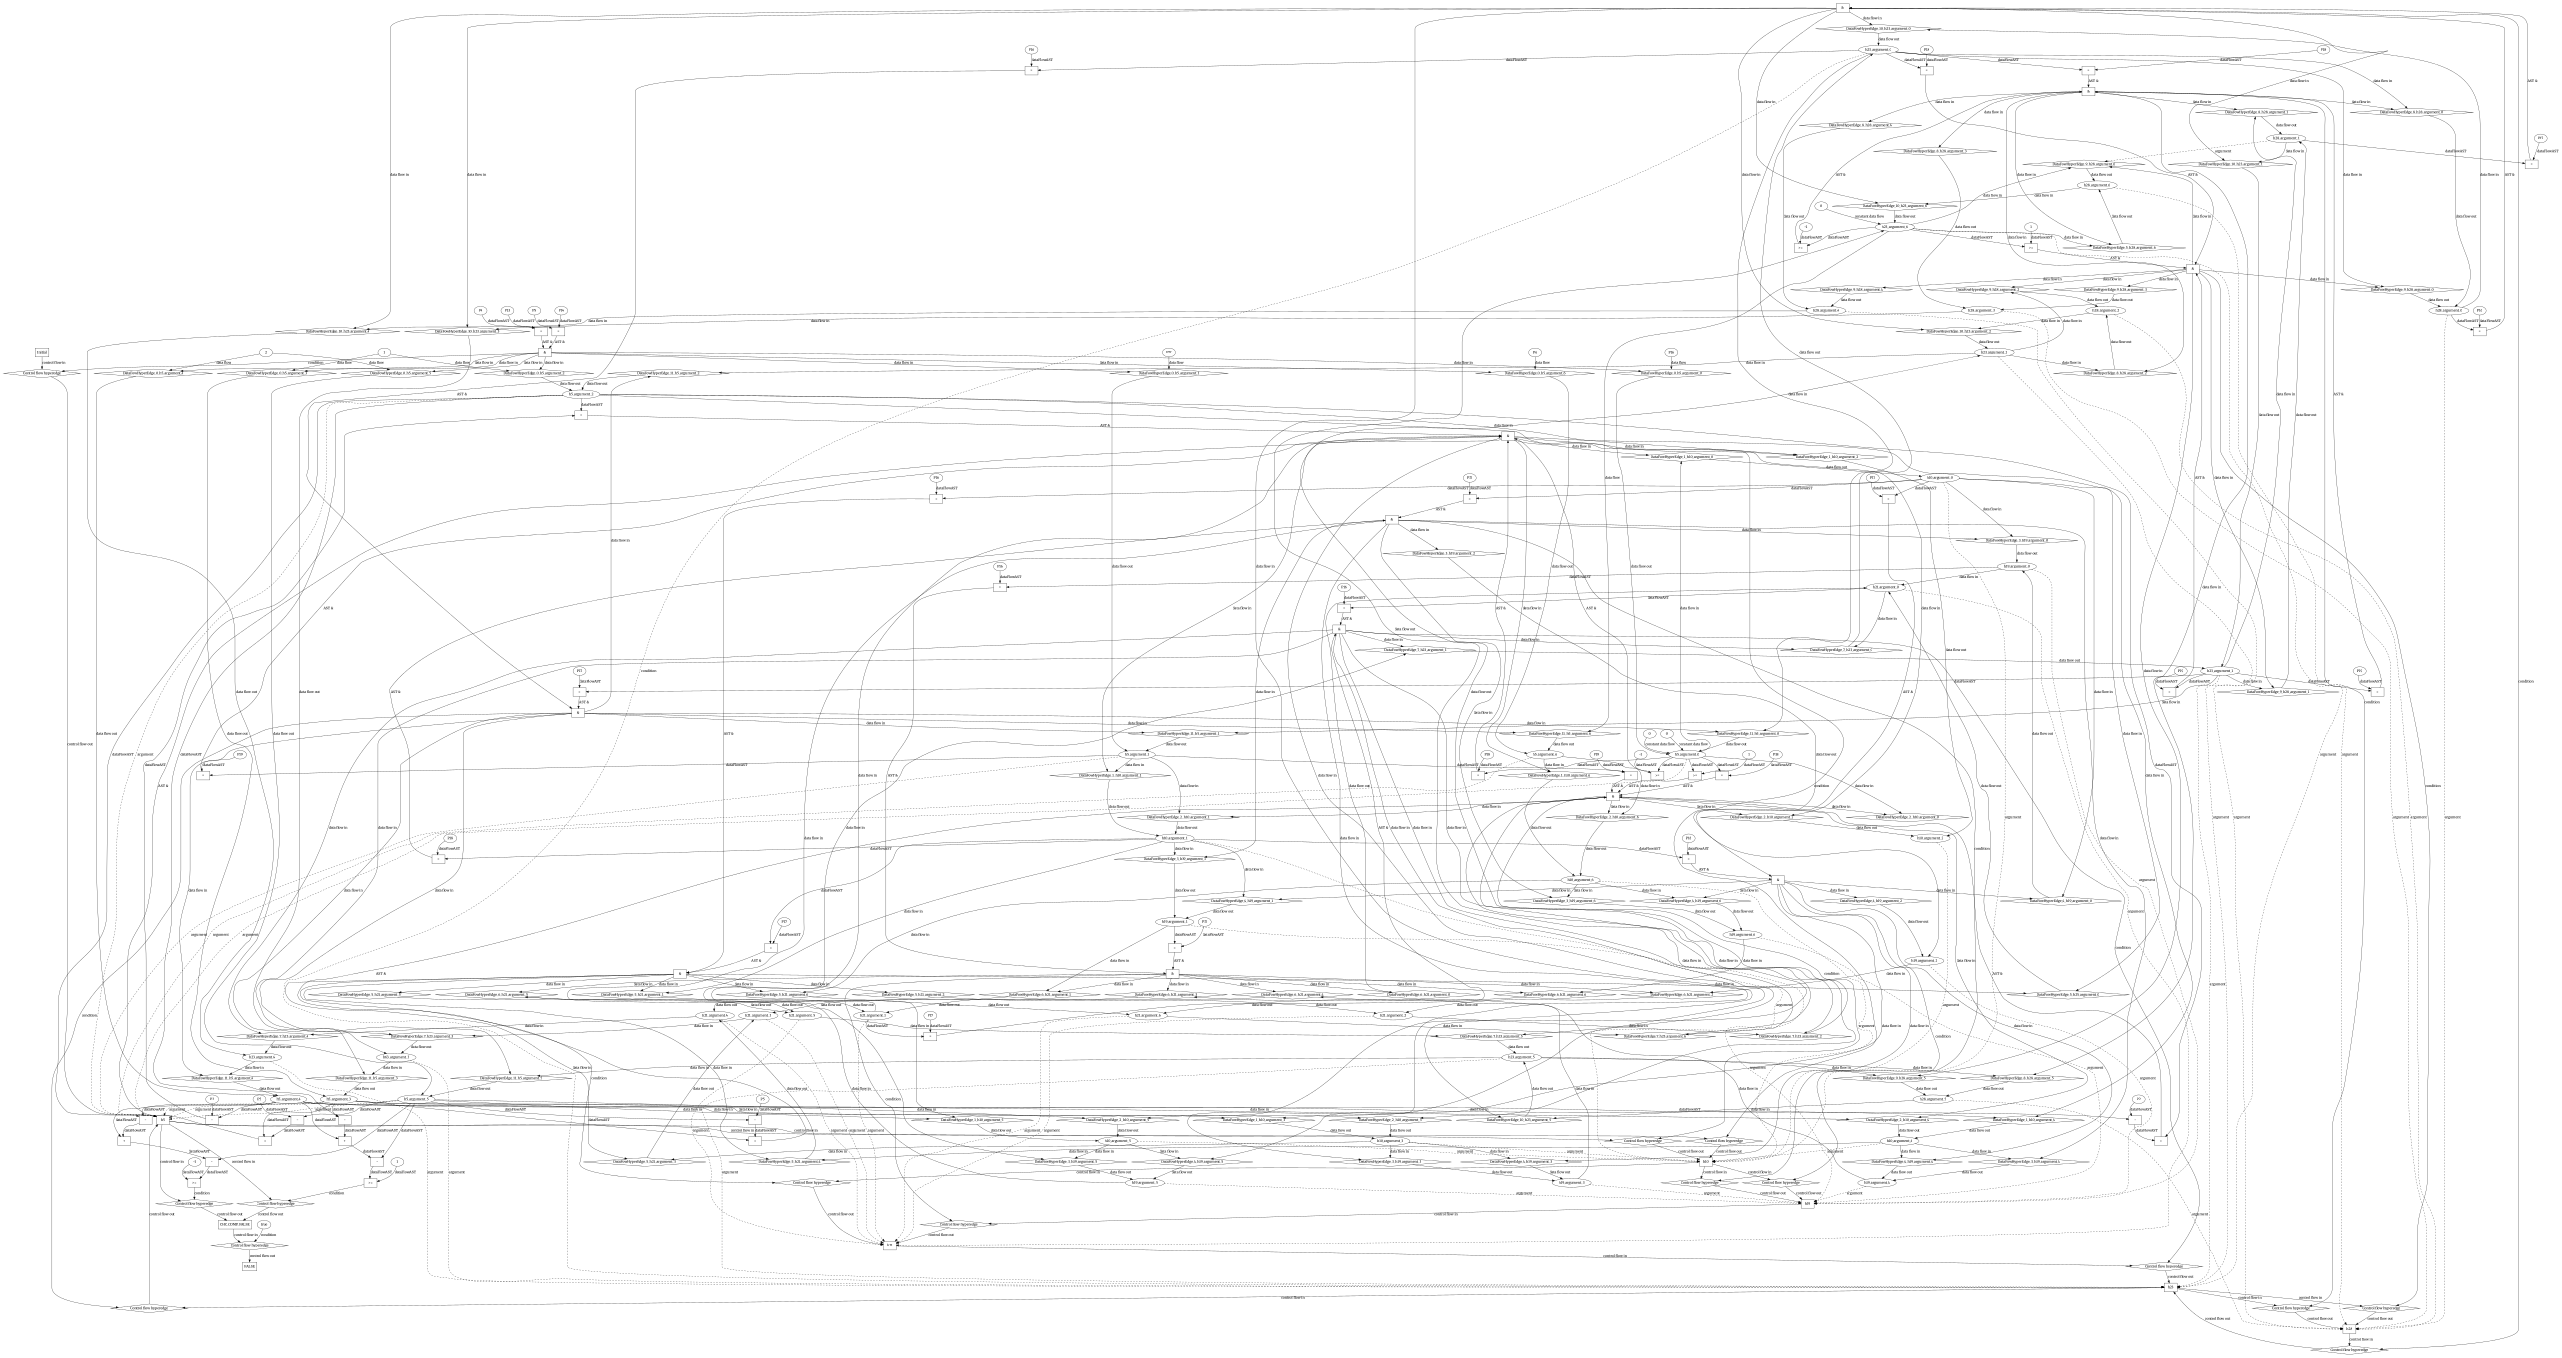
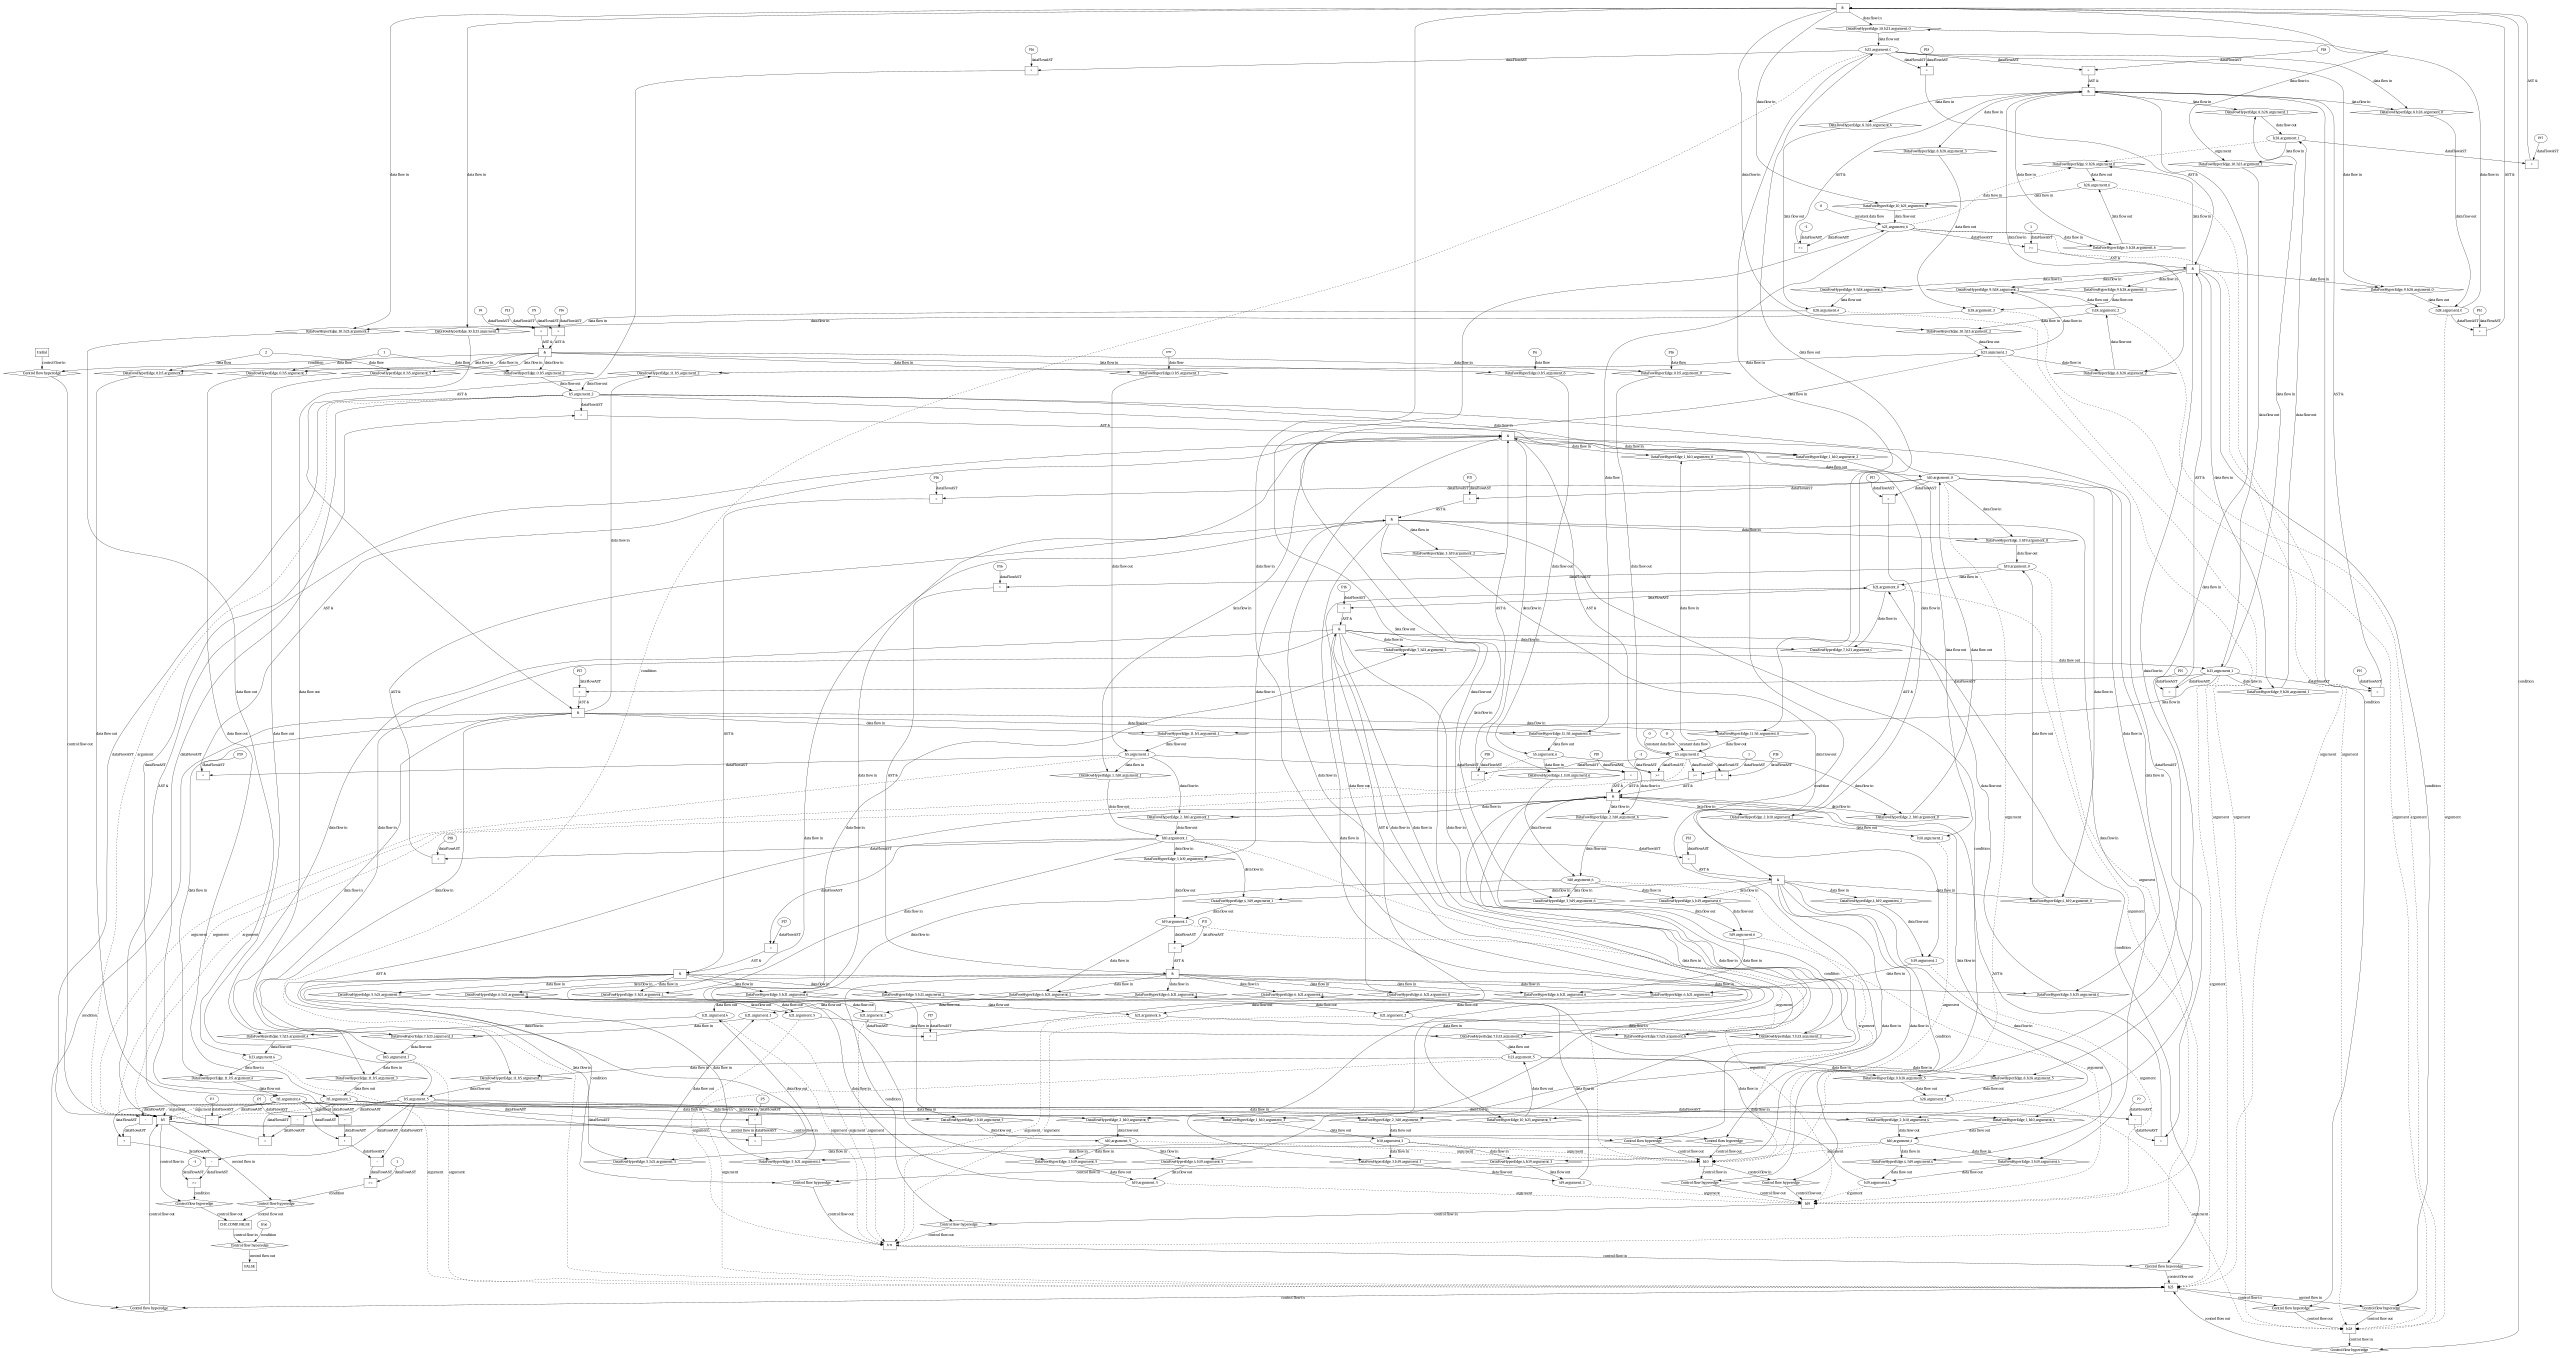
edge "h23_argument_6" -> "DataFowHyperEdge_9_h28_argument_6": style solid -> dashed
edge "DataFowHyperEdge_2_h10_argument_0" -> "h10_argument_0": added, label "data flow out"
